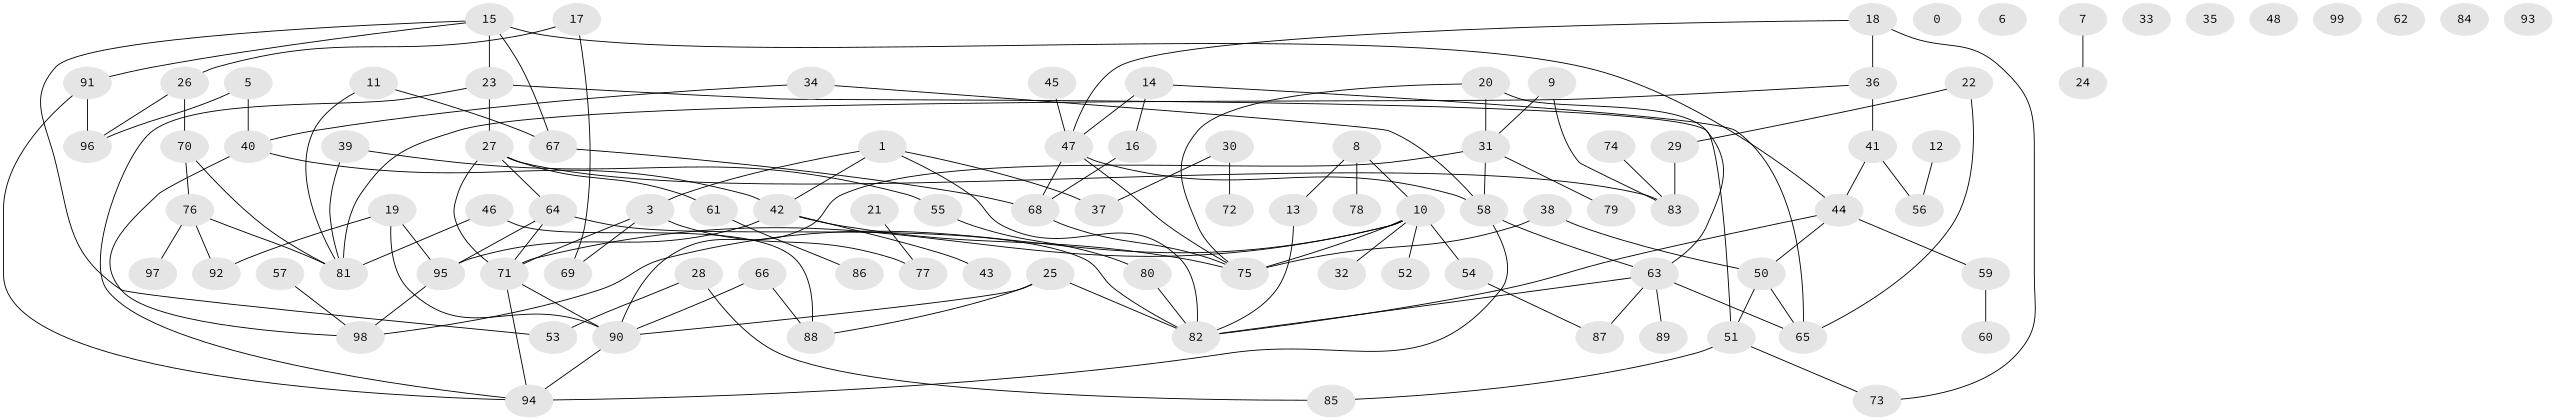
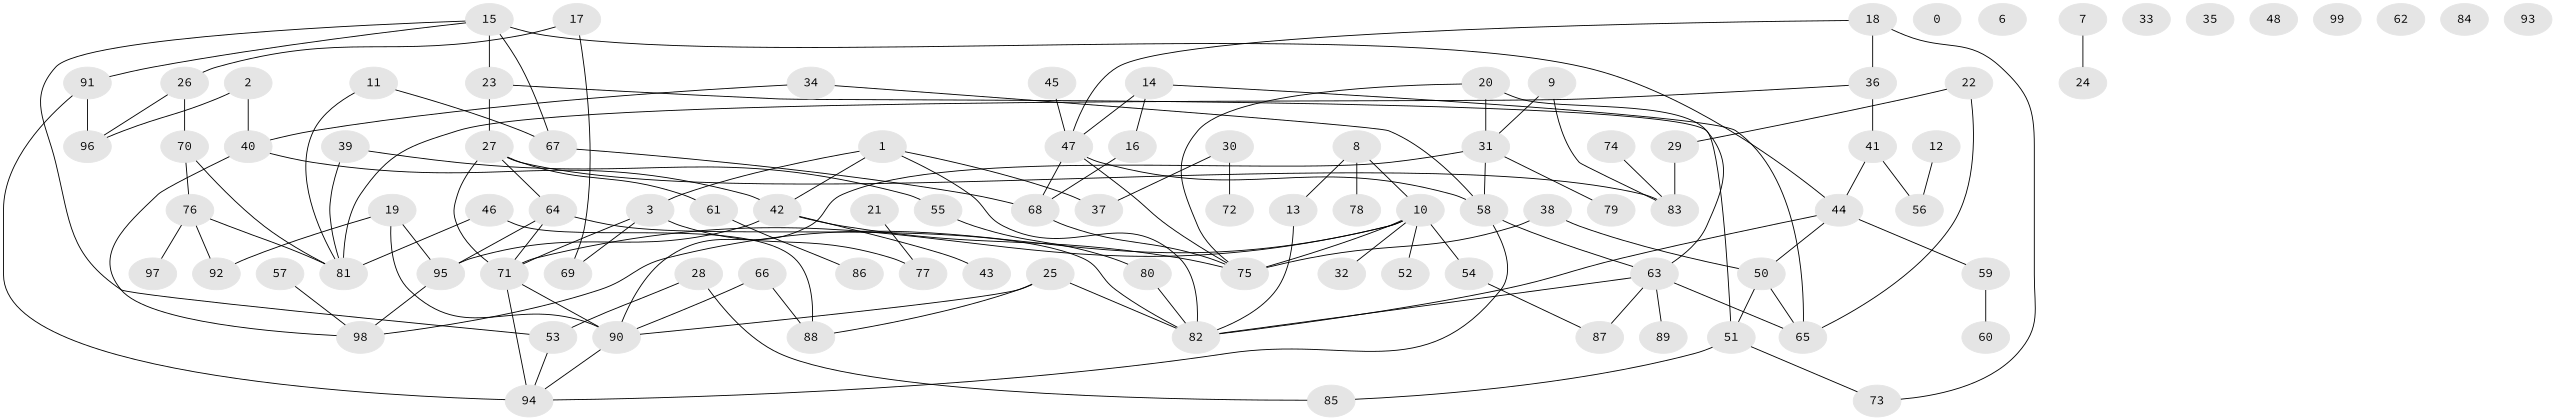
node "5": label "5" -> "2"
edge "23" -- "94": now "53" -- "94"
